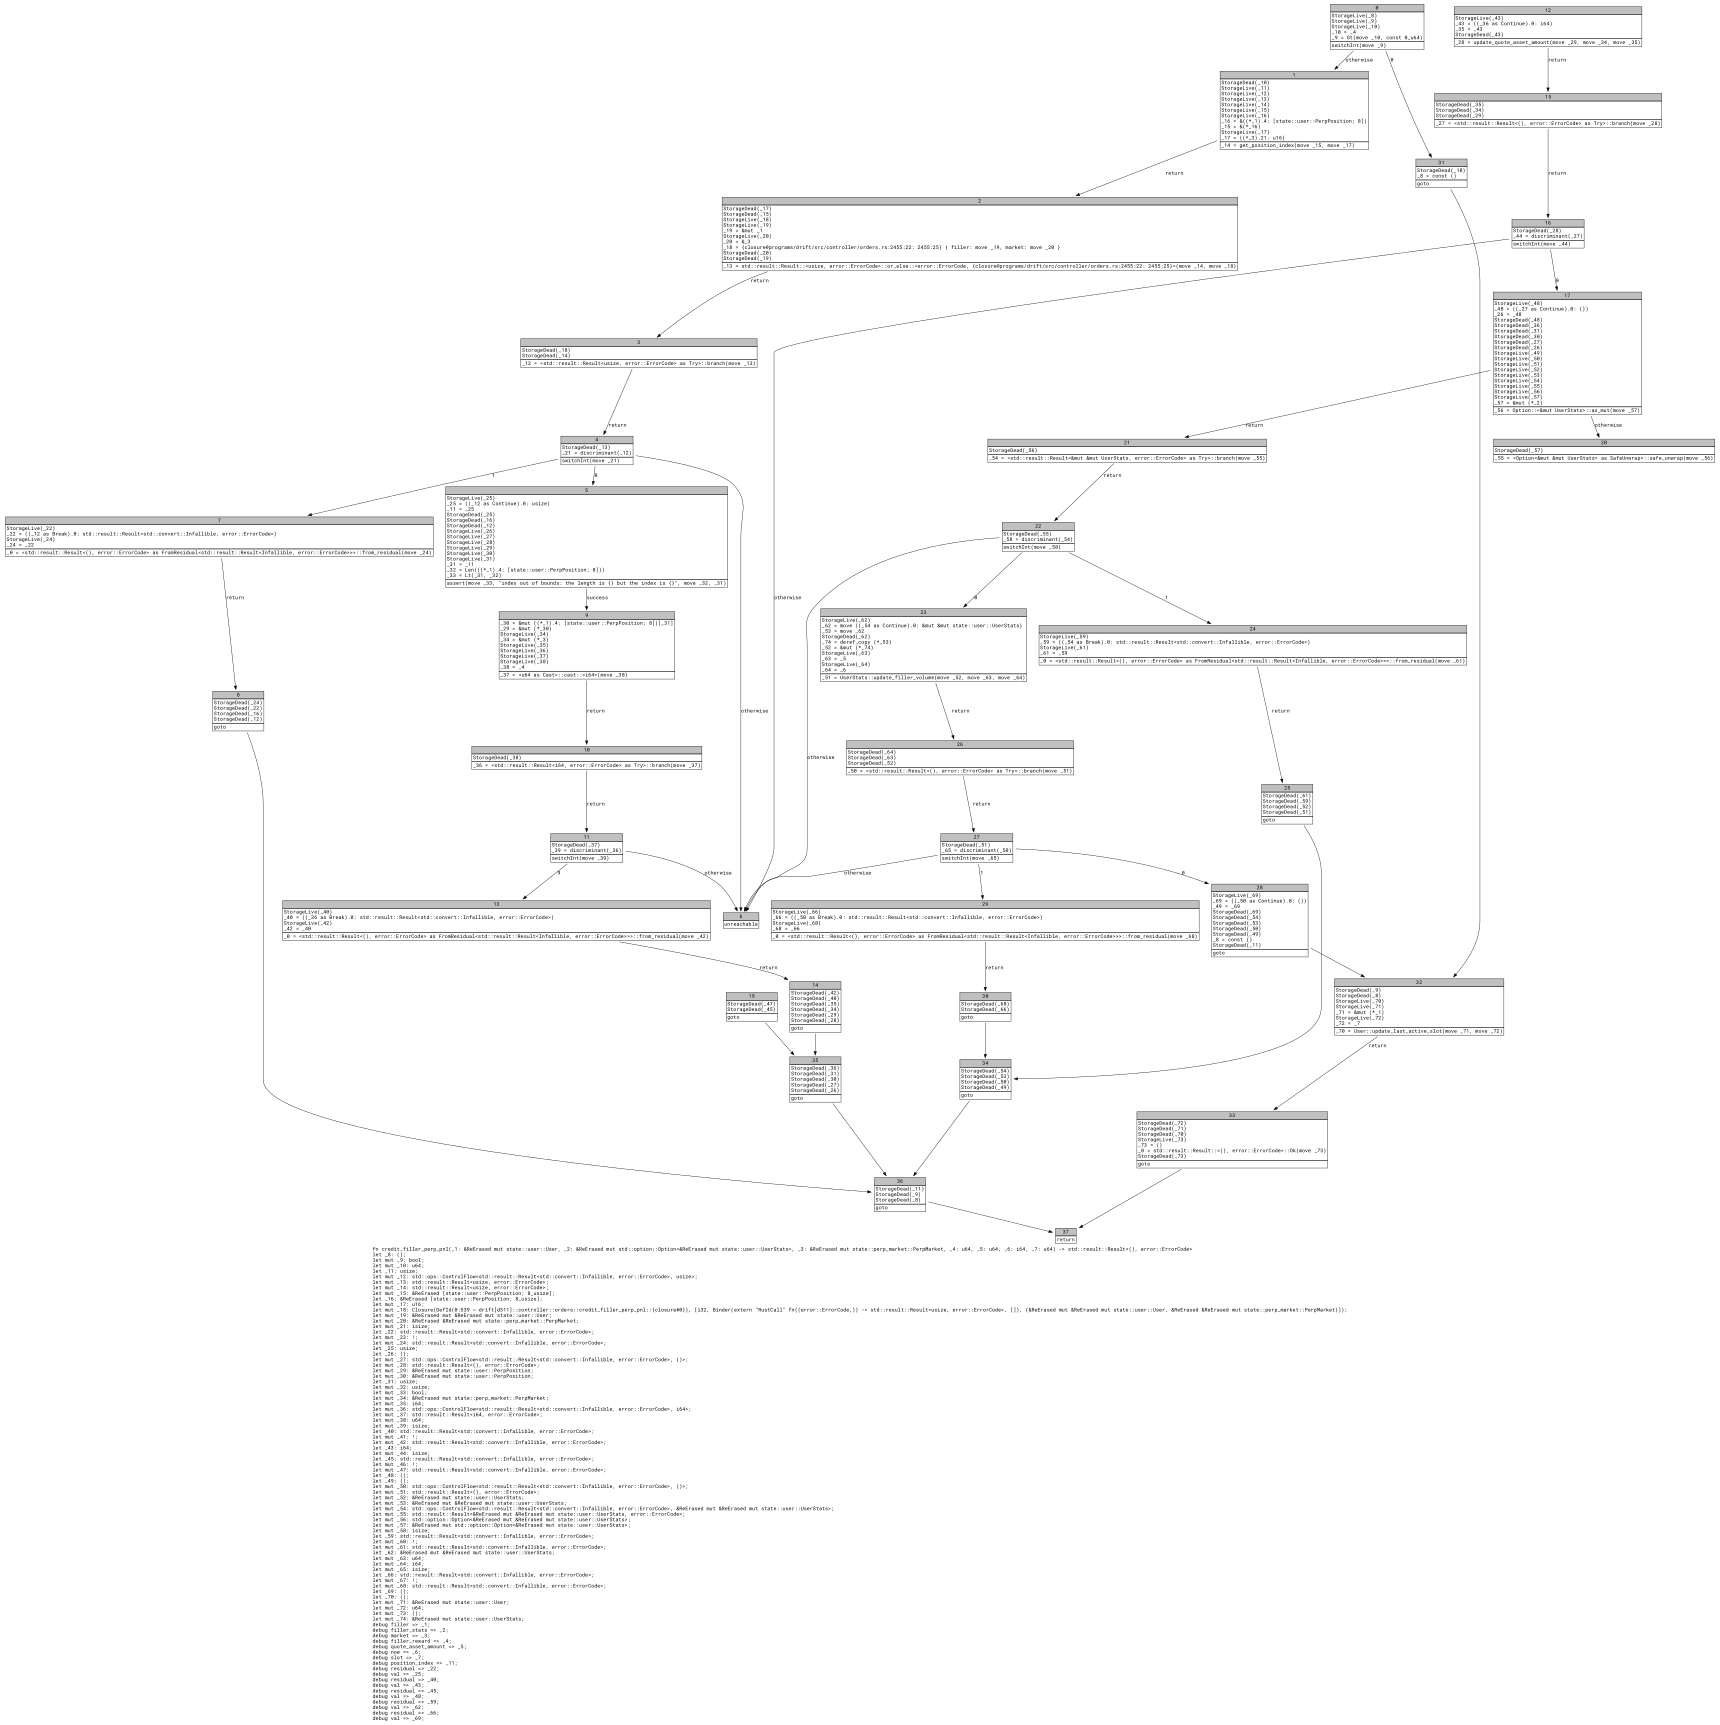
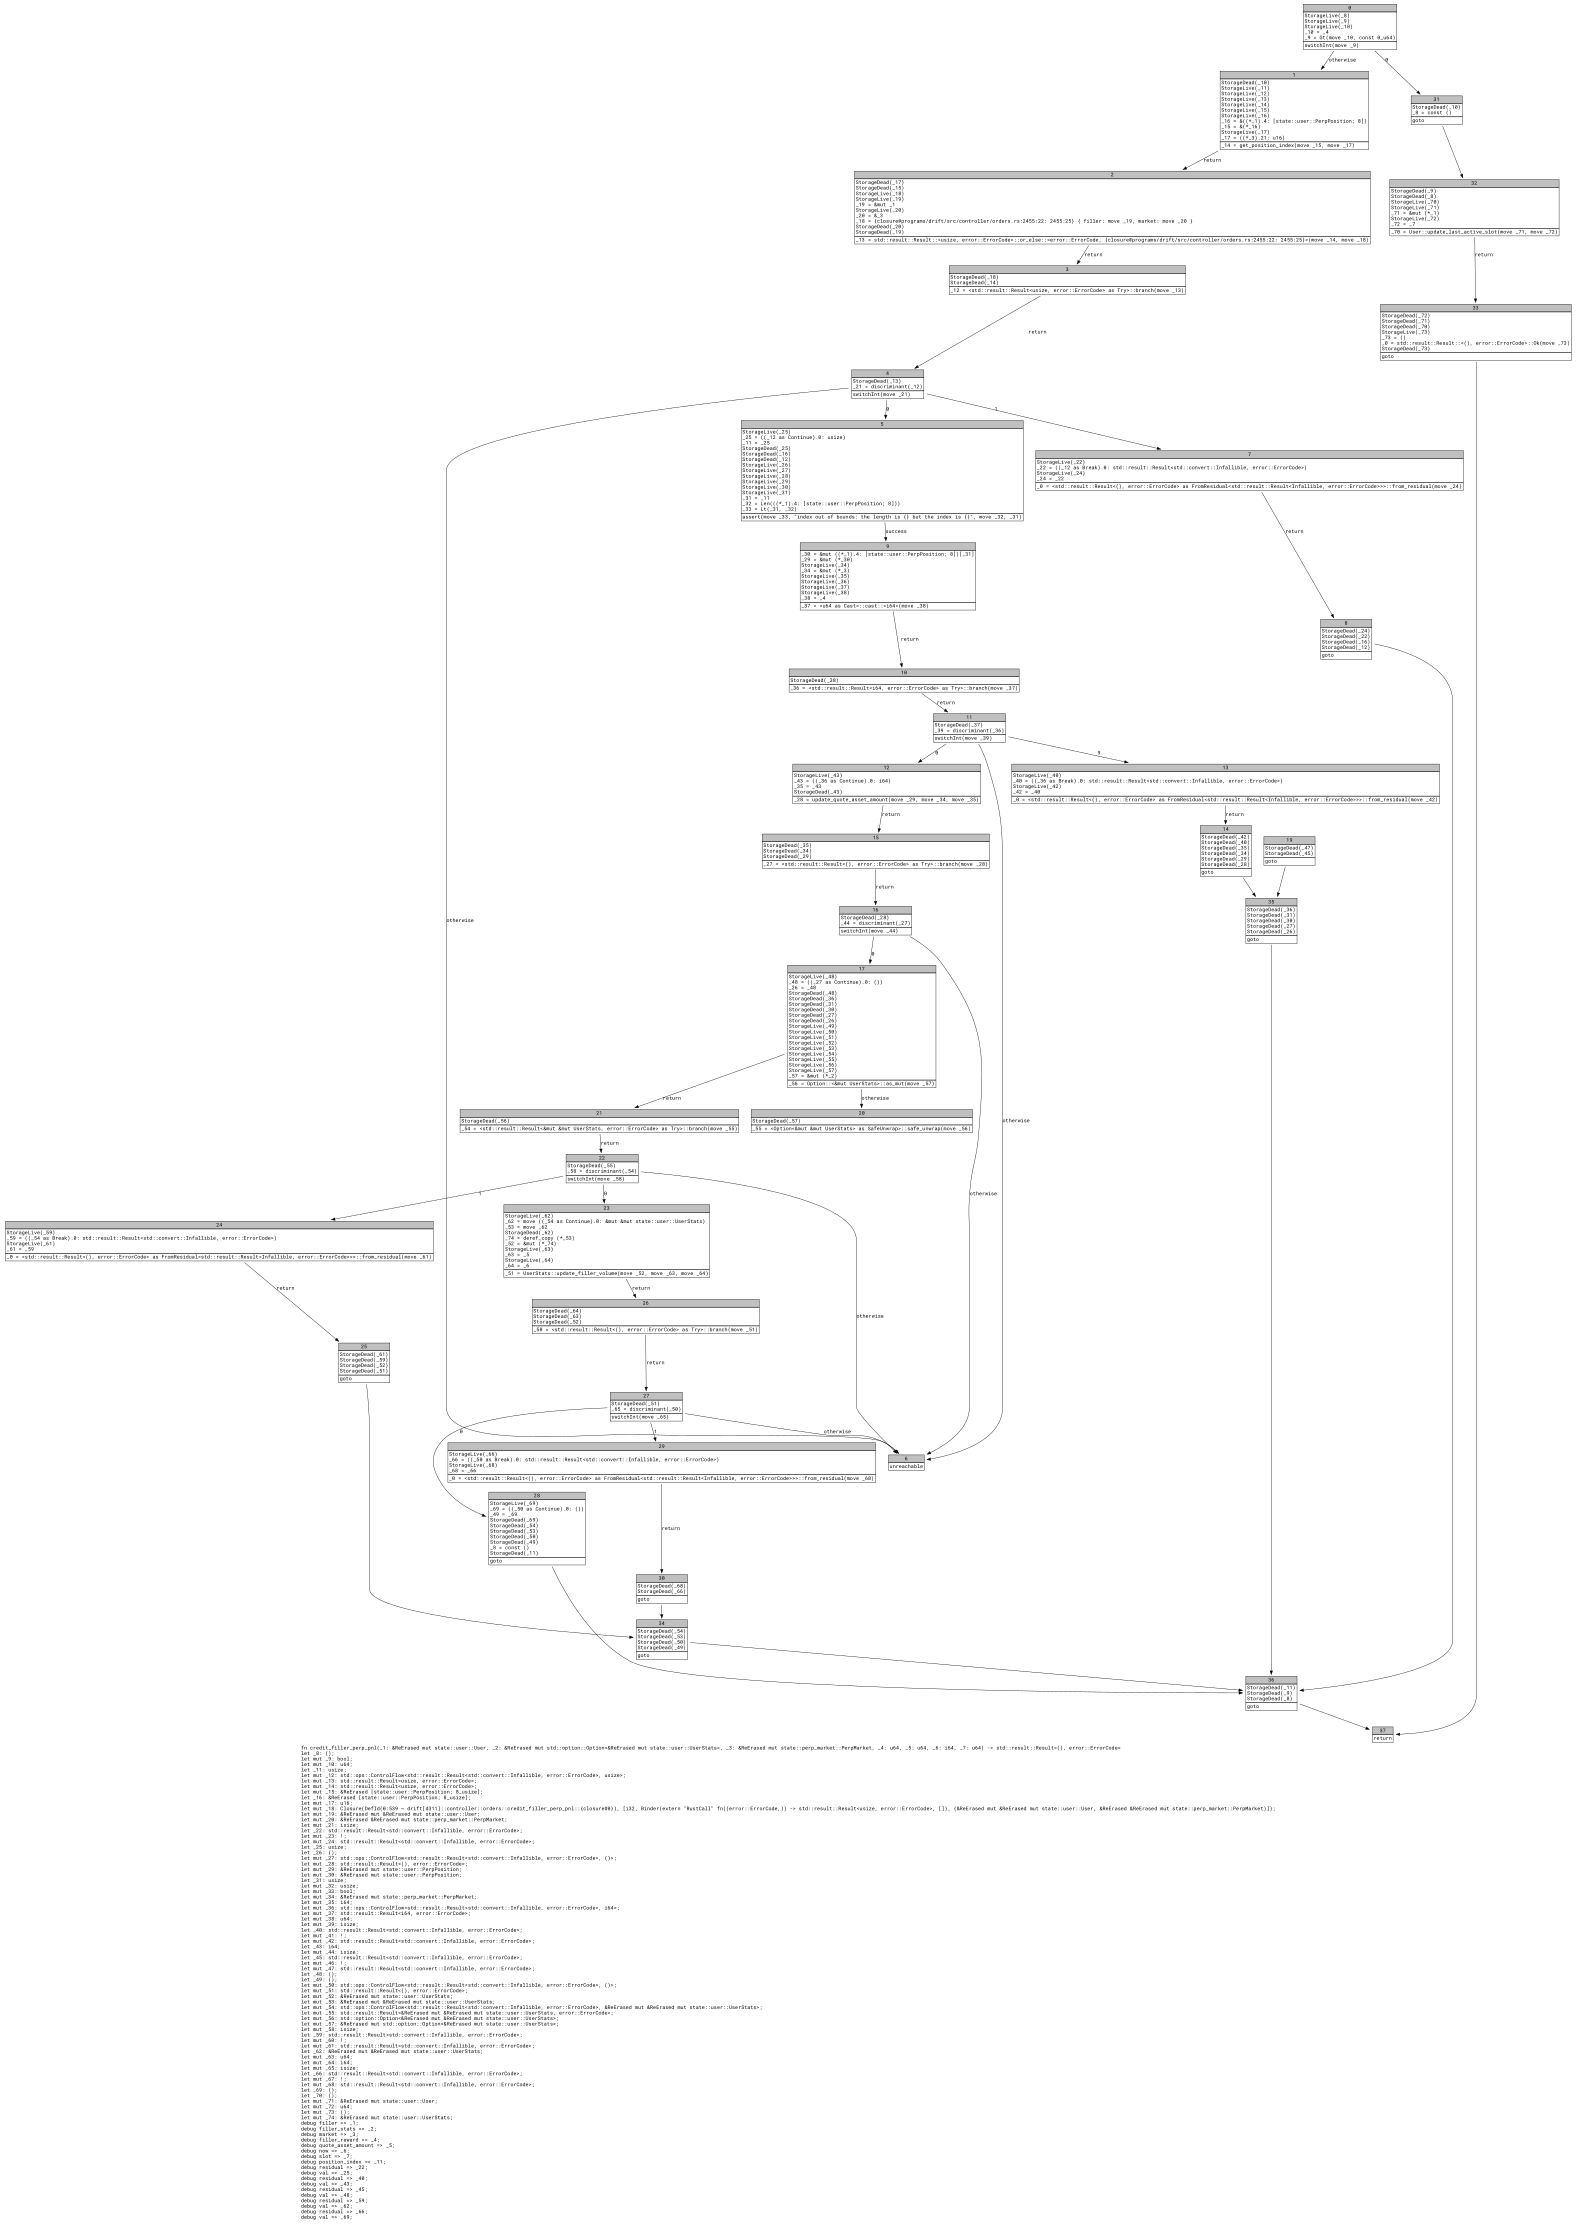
edge "11" -> "12": added, label "0"
edge "28" -> "32": now "28" -> "36"
